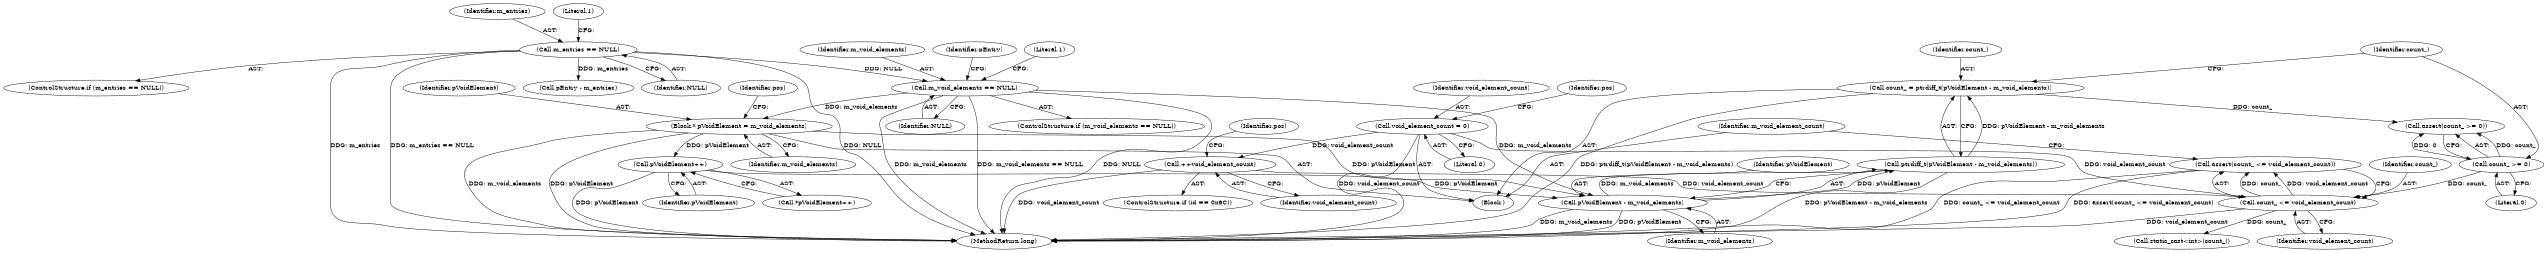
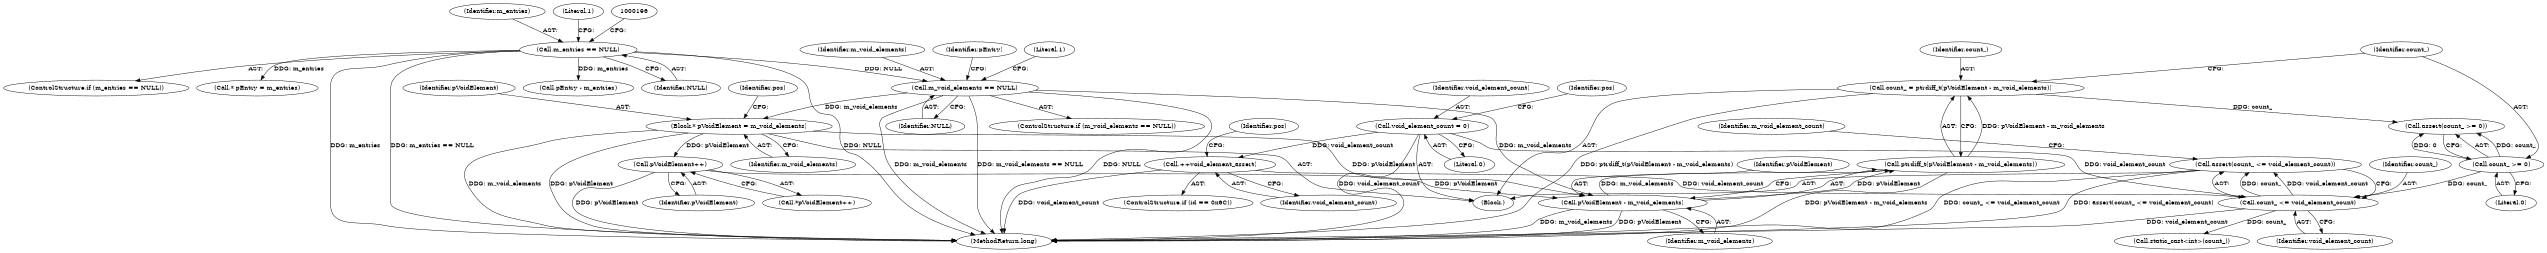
node "1000196": added
node "(Call,* pEntry = m_entries)": added
edge "(Identifier,m_void_element_count)" -> "(Block,)": now "(Call,assert(count_ <= void_element_count))" -> "(Block,)"
node "(Call,++void_element_count)": label "(Call,++void_element_count)" -> "(Call,++void_element_assert)"
